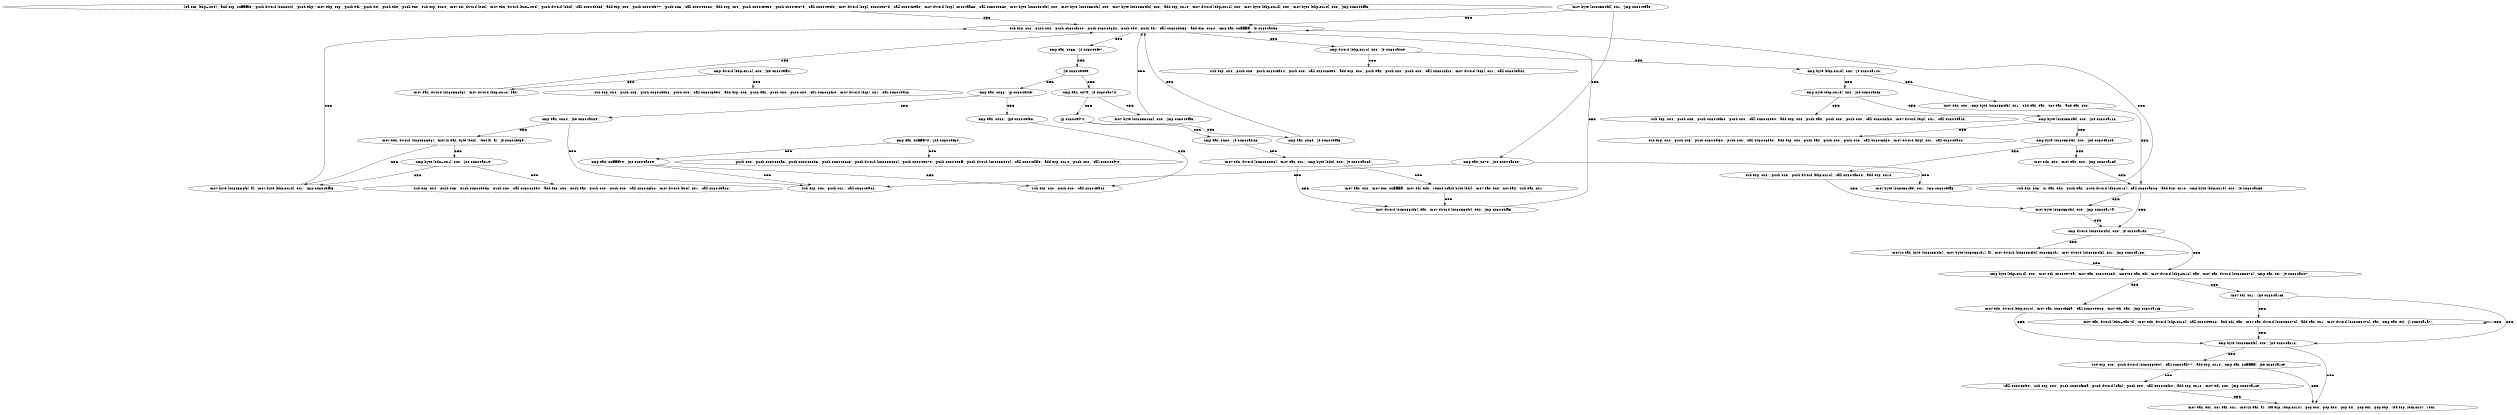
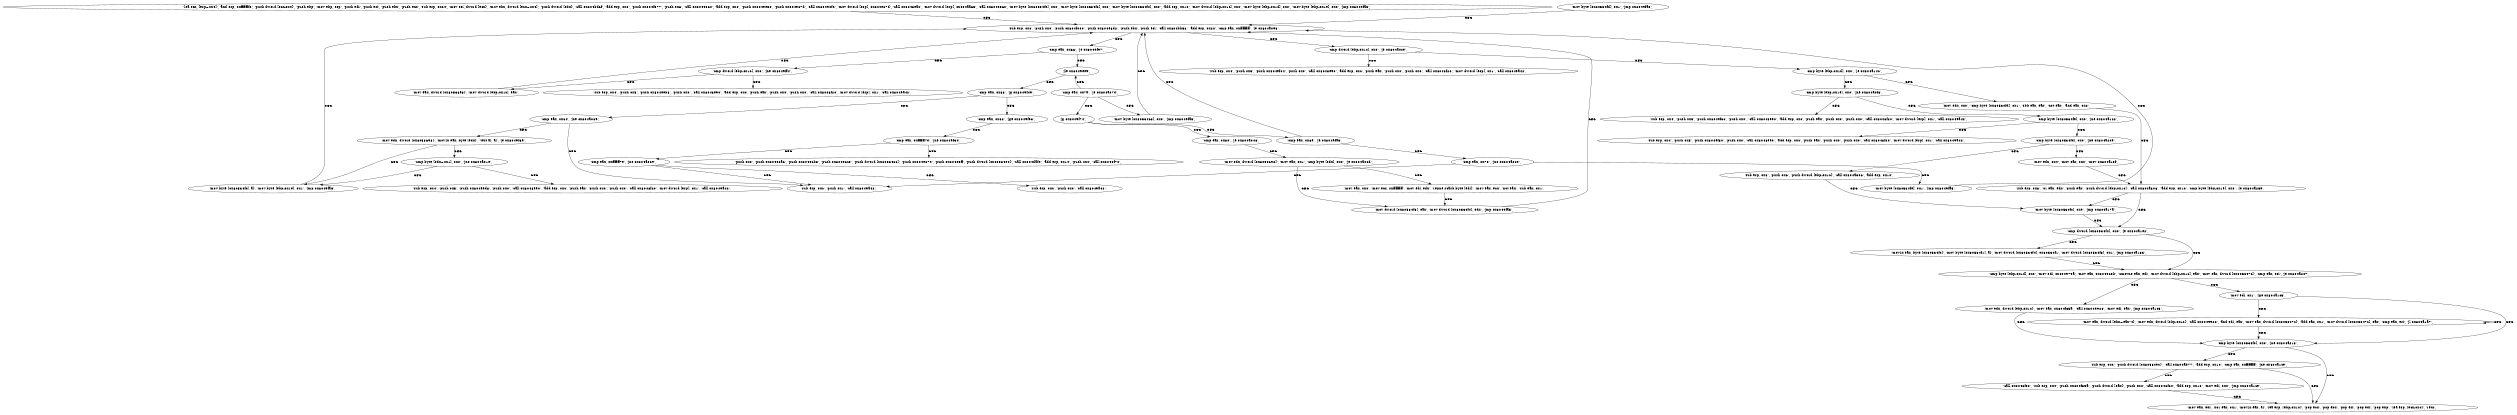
edge "'cmp eax, 0x66', 'je 0x8049f97'," -> "'cmp dword [ebp-0x1c], 0x0', 'jne 0x8049ff4',": added, label "CFG"
edge "'jle 0x8049ee9'," -> "'cmp eax, 0x7a', 'je 0x804a07d',": reversed
edge "'mov byte [0x80534fd], 0x1', 'jmp 0x8049fa5'," -> "'cmp eax, 0x73', 'jne 0x804a089',": now "'cmp eax, 0x6e', 'je 0x8049fa5'," -> "'cmp eax, 0x73', 'jne 0x804a089',"
edge "'cmp eax, 0x62', 'jge 0x8049f93'," -> "'sub esp, 0xc', 'push 0x0', 'call 0x8049a42',": now "'cmp eax, 0x62', 'jge 0x8049f93'," -> "'cmp eax, 0xffffff7d', 'jne 0x8049f34',"
node "'mov edx, 0x4', 'mov eax, 0x0', 'jmp 0x804a15f',": label "'mov edx, 0x4', 'mov eax, 0x0', 'jmp 0x804a15f'," -> "'mov edx, 0x4', 'mov eax, 0x0', 'mov 0x804a15f',"
